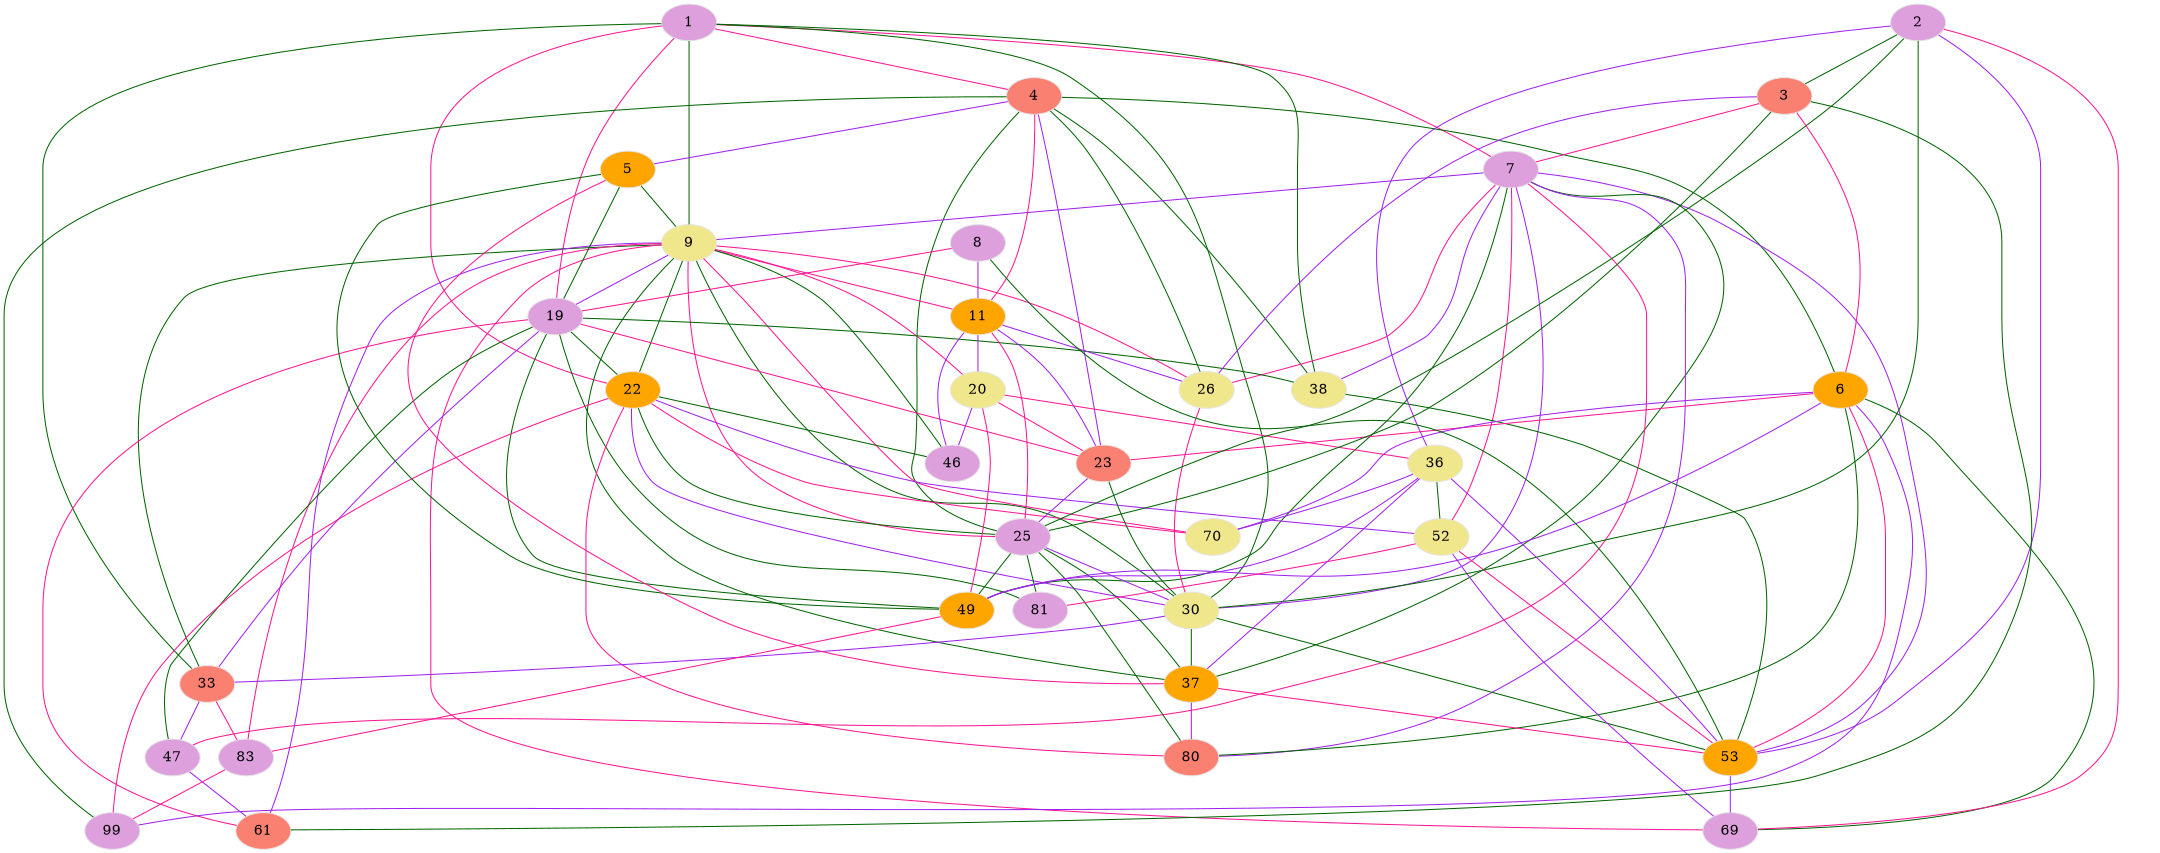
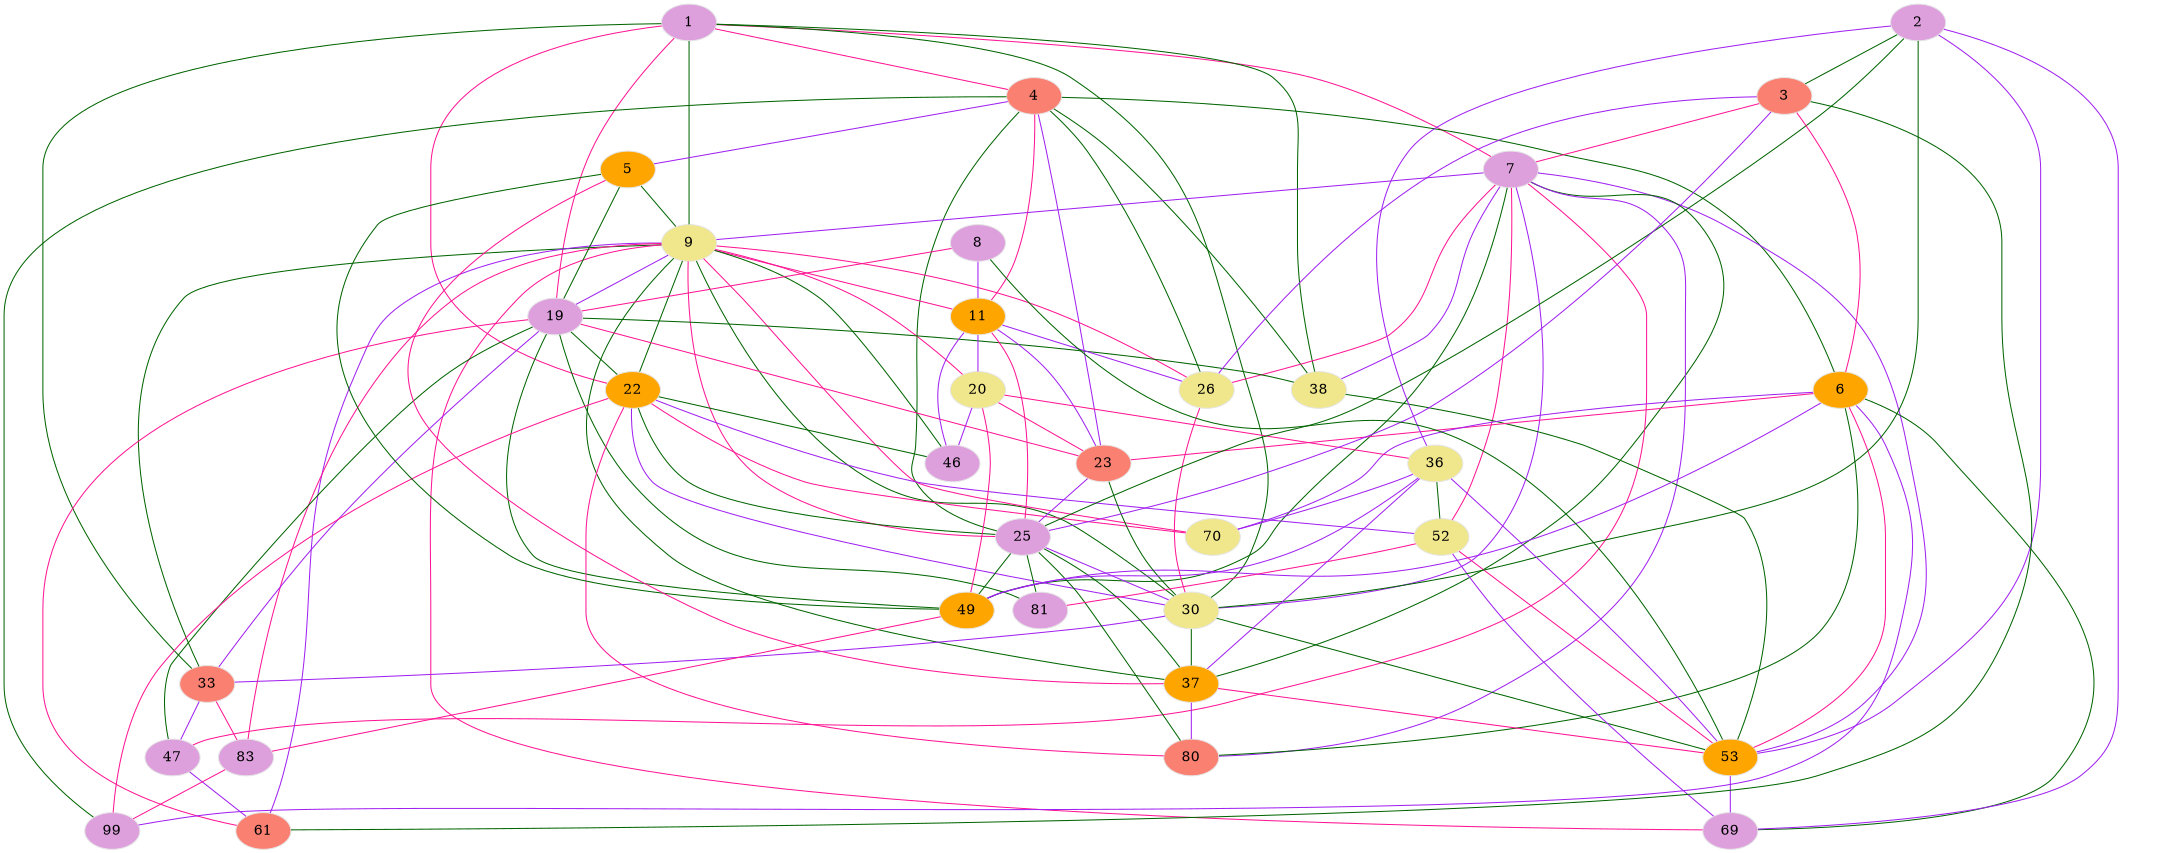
edge "3" -- "25": color darkgreen -> purple
edge "2" -- "69": color deeppink -> purple
